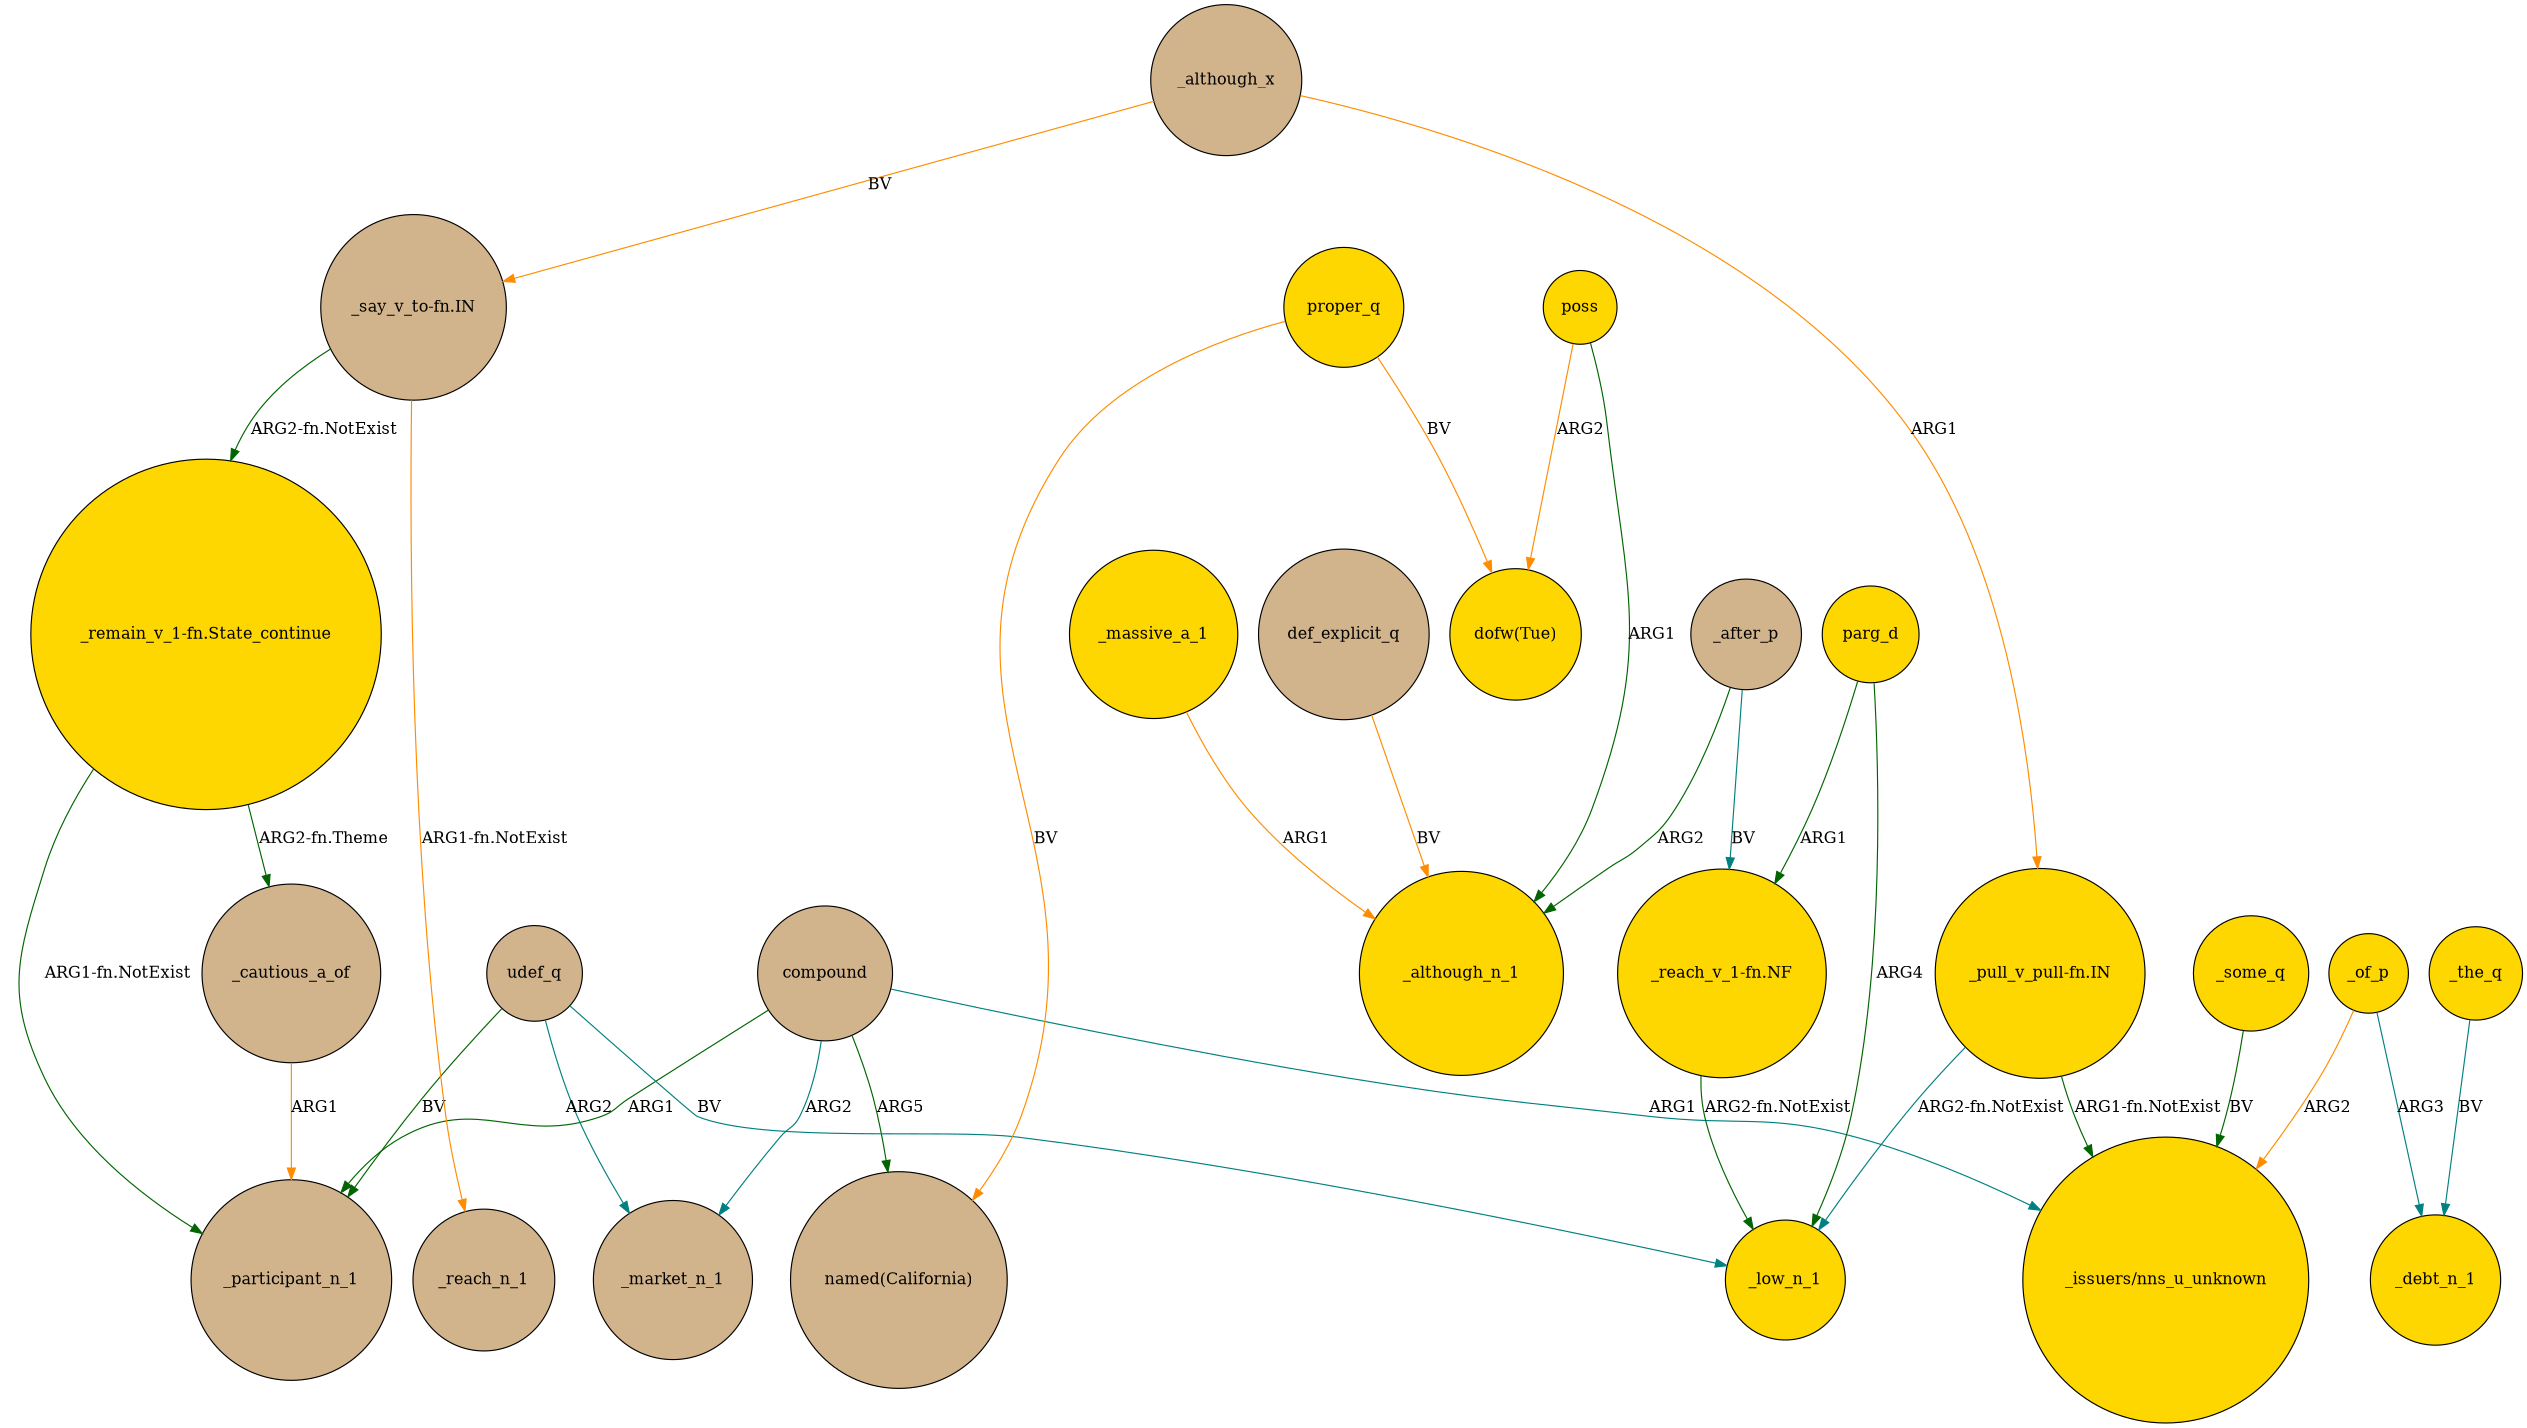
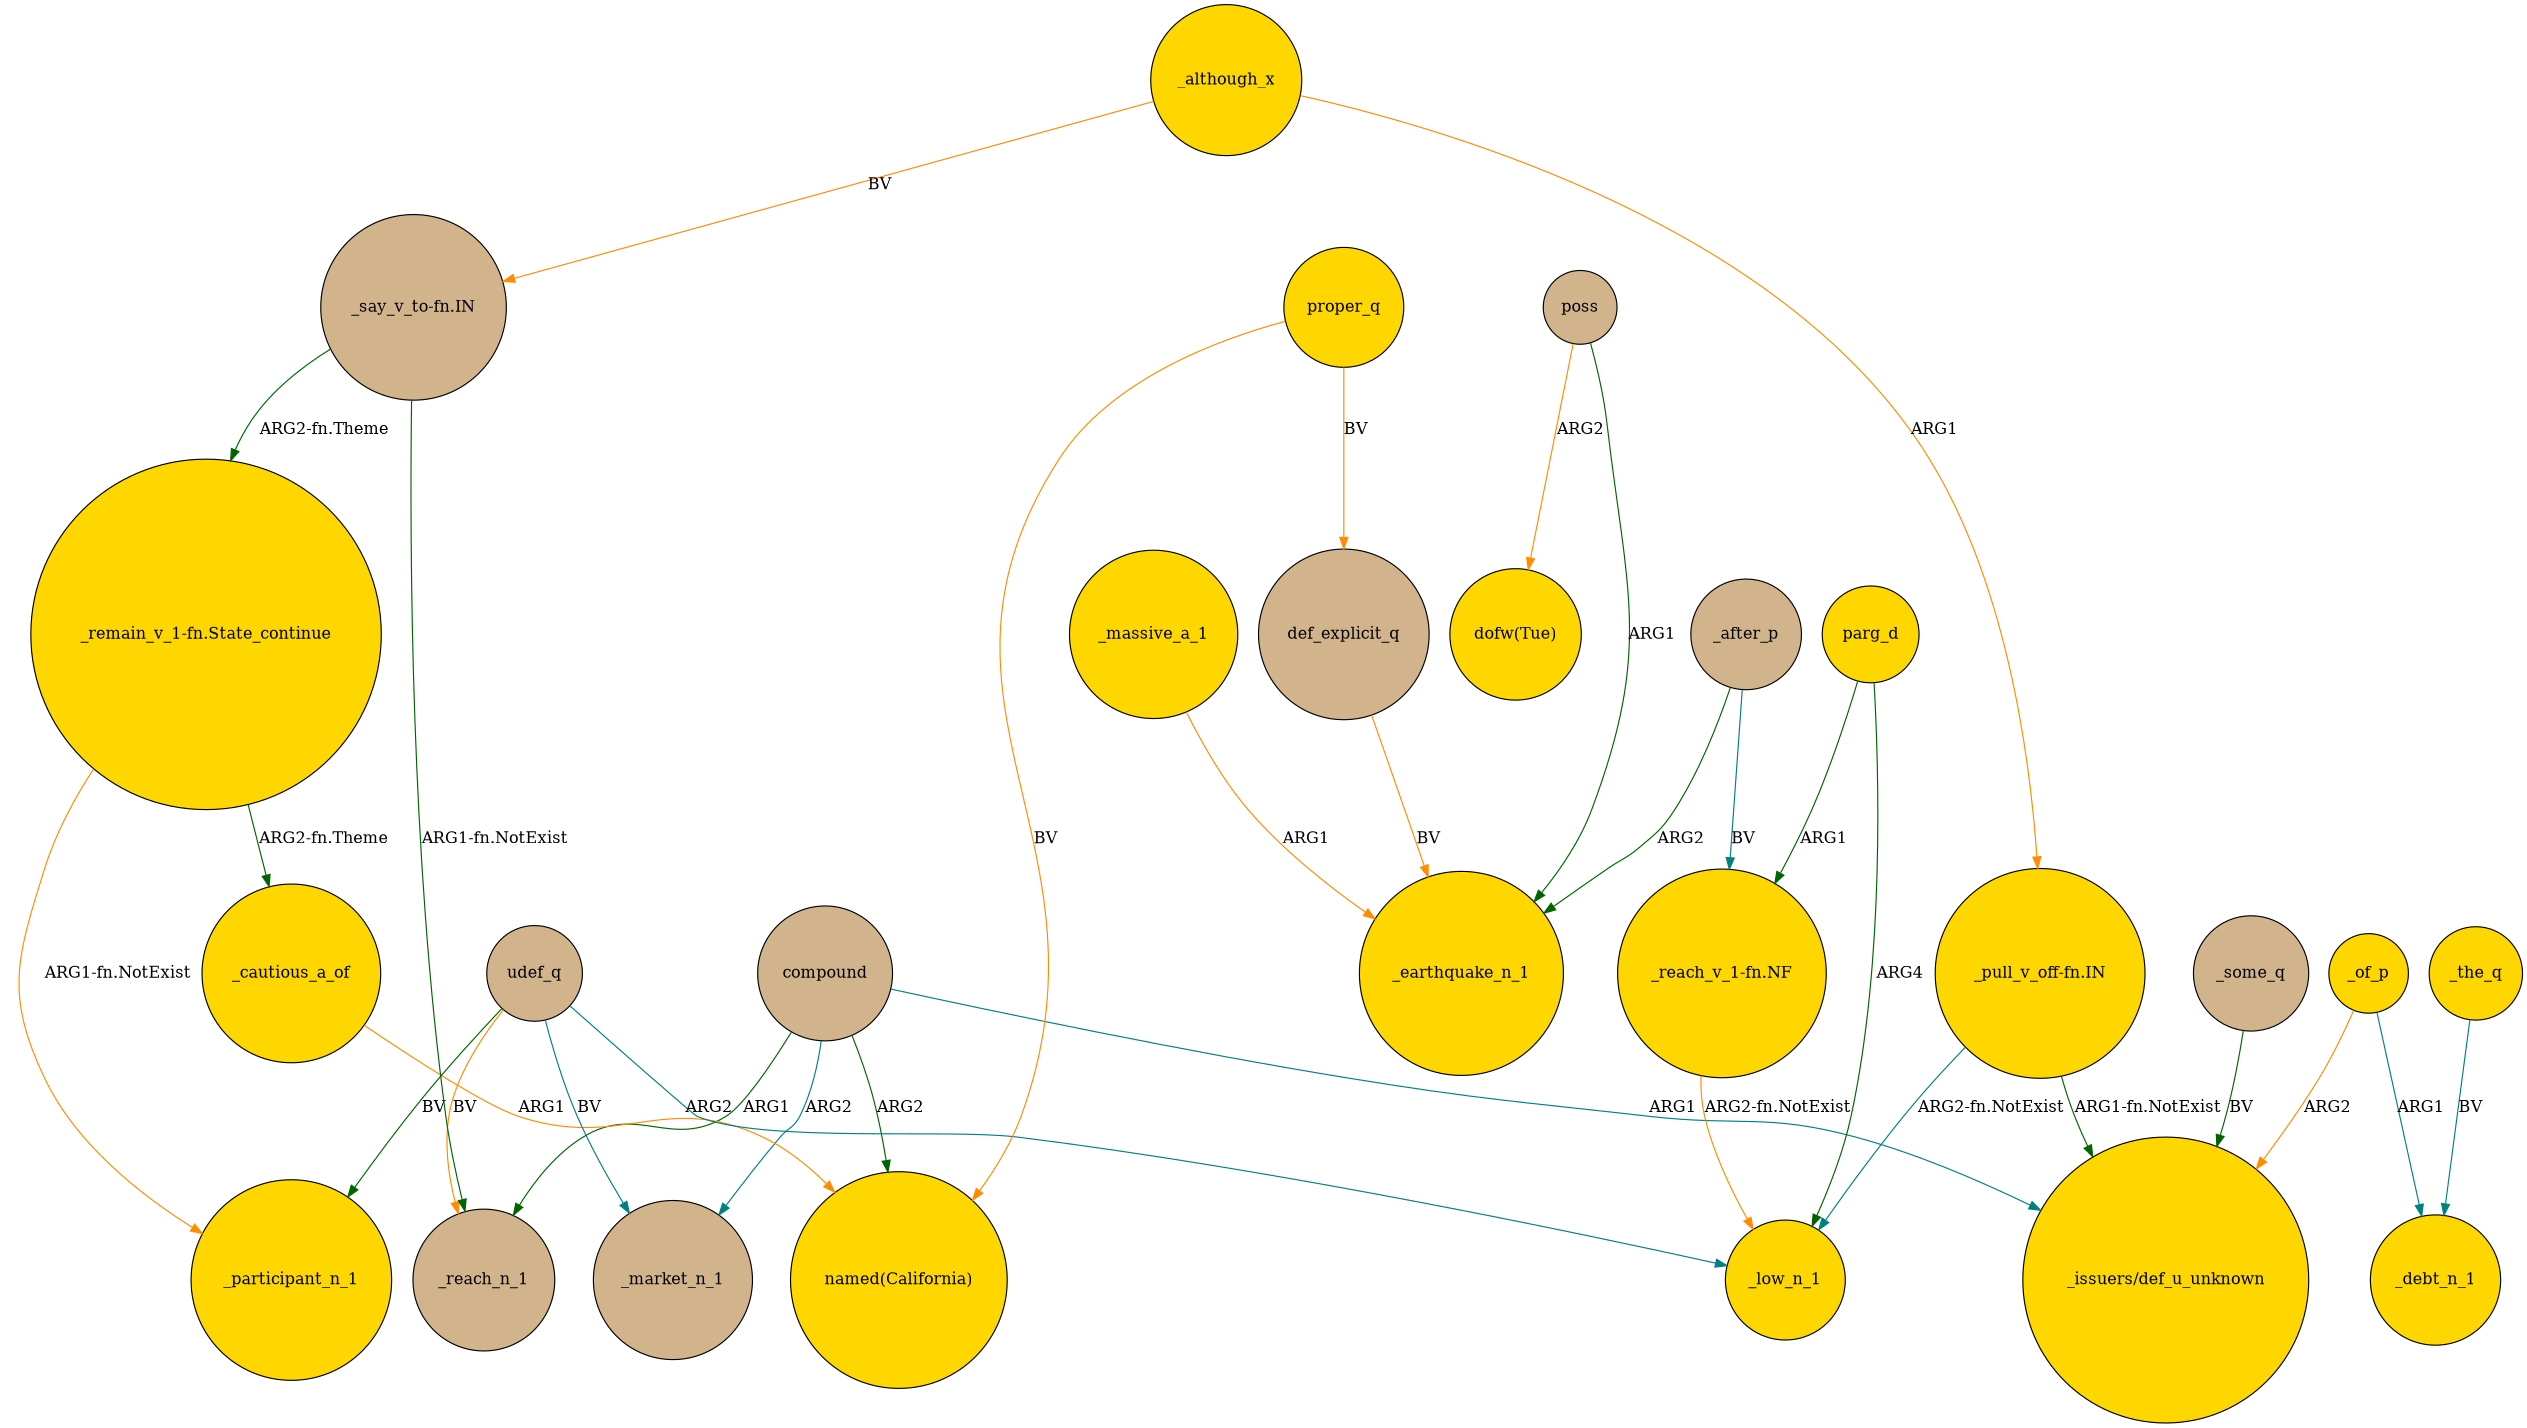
node "_although_x": fillcolor tan -> gold
node "poss": fillcolor gold -> tan
edge "_say_v_to-fn.IN" -> "_remain_v_1-fn.State_continue": label "ARG2-fn.NotExist" -> "ARG2-fn.Theme"
edge "proper_q" -> "dofw(Tue)": now "proper_q" -> "def_explicit_q"
edge "_say_v_to-fn.IN" -> "_reach_n_1": color darkorange -> darkgreen
node "_cautious_a_of": fillcolor tan -> gold
node "_although_n_1": label "_although_n_1" -> "_earthquake_n_1"
node "_pull_v_pull-fn.IN": label "_pull_v_pull-fn.IN" -> "_pull_v_off-fn.IN"
node "_some_q": fillcolor gold -> tan
edge "_remain_v_1-fn.State_continue" -> "_participant_n_1": color darkgreen -> darkorange
edge "udef_q" -> "_reach_n_1": added, label "BV"
edge "udef_q" -> "_market_n_1": label "ARG2" -> "BV"
edge "udef_q" -> "_low_n_1": label "BV" -> "ARG2"
edge "compound" -> "named(California)": label "ARG5" -> "ARG2"
edge "_of_p" -> "_debt_n_1": label "ARG3" -> "ARG1"
edge "_cautious_a_of" -> "_participant_n_1": now "_cautious_a_of" -> "named(California)"
edge "compound" -> "_participant_n_1": now "compound" -> "_reach_n_1"
edge "_reach_v_1-fn.NF" -> "_low_n_1": color darkgreen -> darkorange
node "_participant_n_1": fillcolor tan -> gold
node "named(California)": fillcolor tan -> gold
node "_issuers/nns_u_unknown": label "_issuers/nns_u_unknown" -> "_issuers/def_u_unknown"
